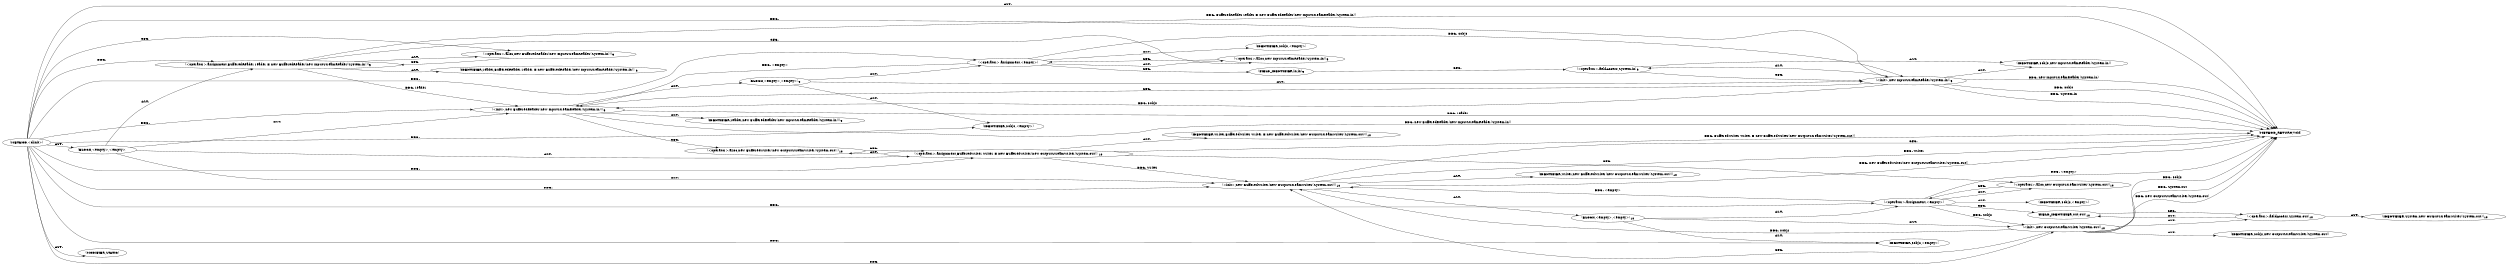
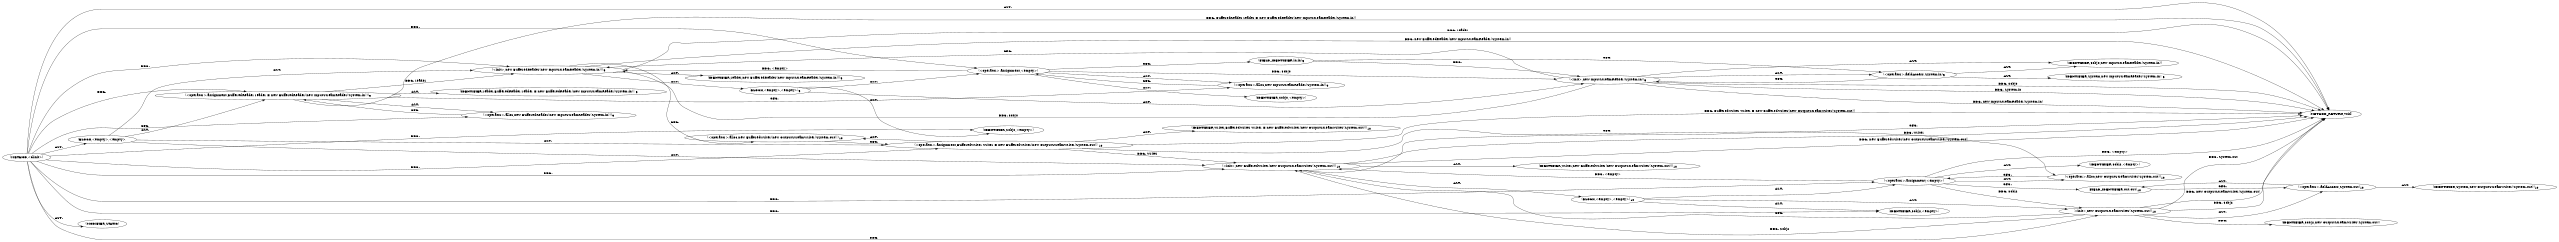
edge "(METHOD,<clinit>)" -> "(<init>,new InputStreamReader(System.in))": now "(FIELD_IDENTIFIER,in,in)" -> "(<init>,new InputStreamReader(System.in))"
node "(IDENTIFIER,System,new InputStreamReader(System.in))": added
edge "(<init>,new OutputStreamWriter(System.out))" -> "(IDENTIFIER,$obj2,new OutputStreamWriter(System.out))": label "AST: " -> "DDG: "
